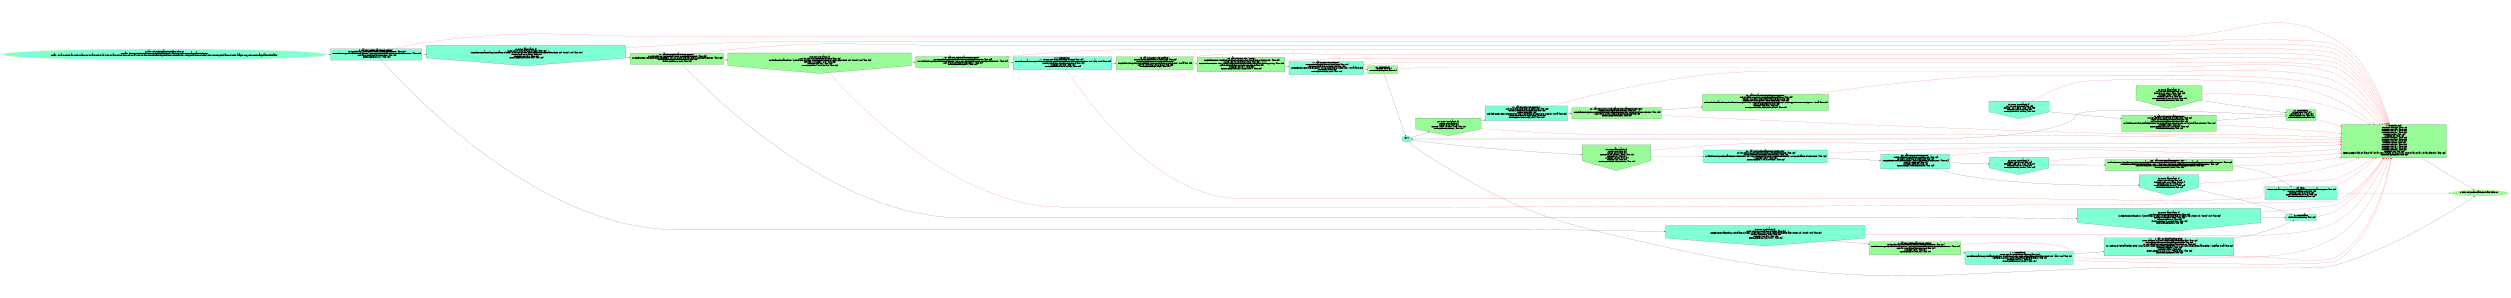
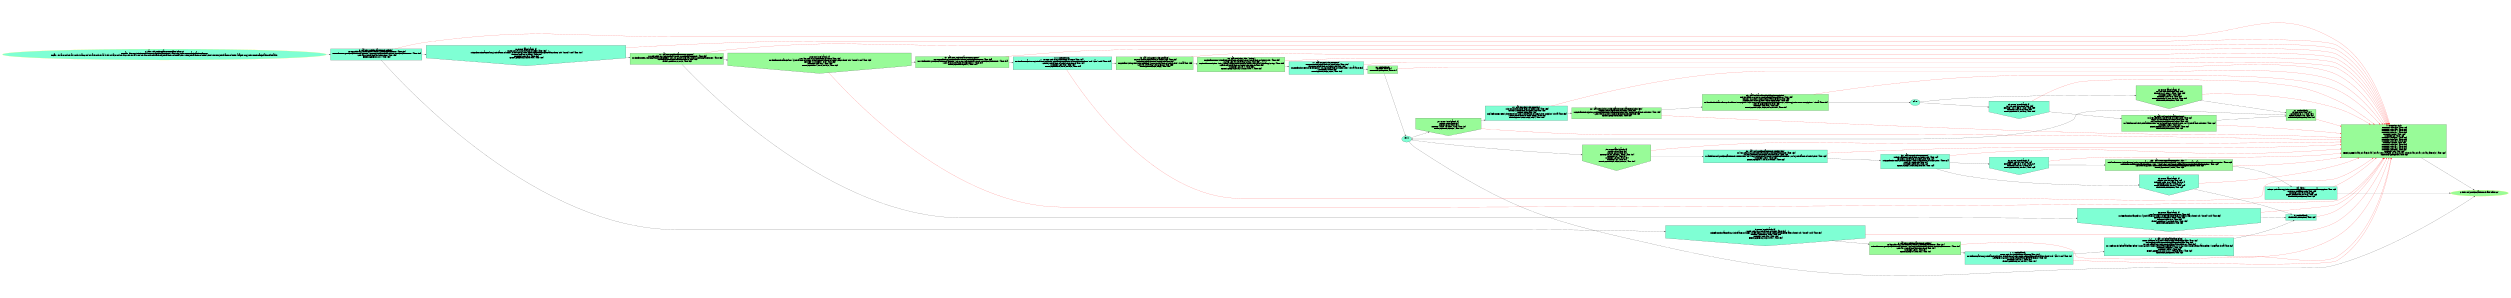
node "24: +": added
node "9:  method_false APPLY_ABSTRACTION; [line 168]": label "9:  method_false APPLY_ABSTRACTION; [line 168]" -> "9:  method_body APPLY_ABSTRACTION; [line 168]"
